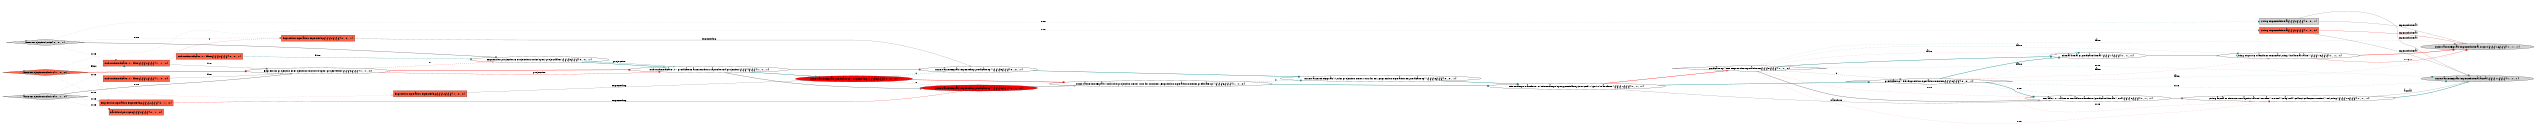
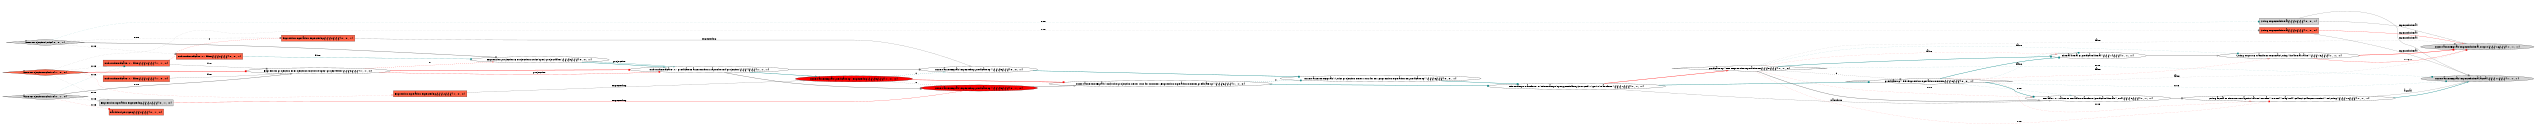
edge "assertProjectionStrict['0', '0', '1']" -> "UnboundPredicate<?> filter@@@2@@@['1', '1', '0']": now "assertProjectionStrict['0', '0', '1']" -> "UnboundPredicate<?> filter@@@2@@@['0', '0', '1']"
edge "assertProjectionInclusive['1', '0', '0']" -> "UnboundPredicate<?> filter@@@2@@@['1', '1', '0']": label "filter" -> "true"
node "Expression.Operation expectedOp@@@2@@@['0', '1', '0']": fillcolor tomato -> lightgray
